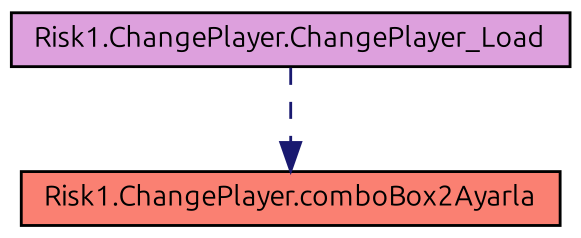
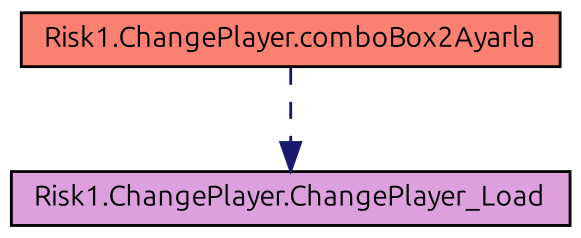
edge "Risk1.ChangePlayer.ChangePlayer_Load" -> "Risk1.ChangePlayer.comboBox2Ayarla": reversed
